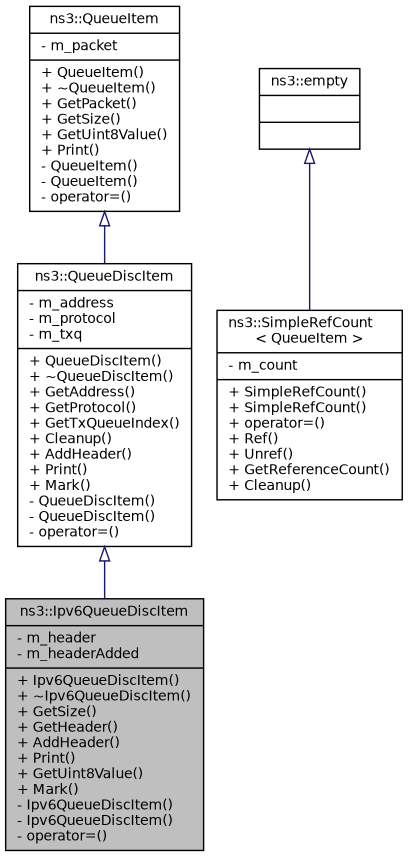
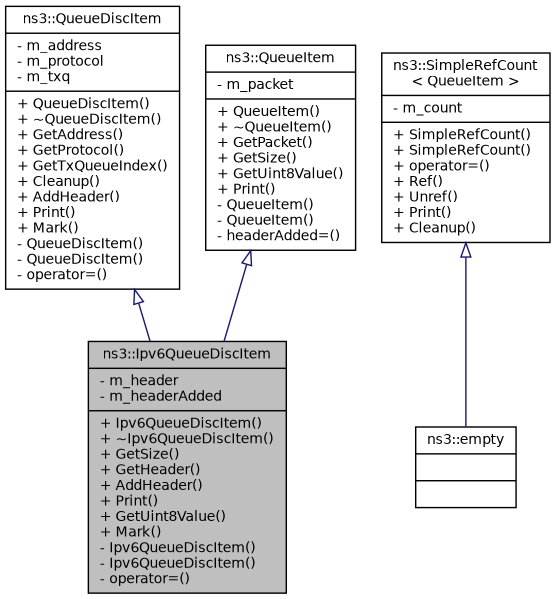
node "ns3::QueueItem": text "- operator=()" -> "- headerAdded=()"
edge "ns3::SimpleRefCount" -> "ns3::empty": reversed
edge "ns3::QueueDiscItem" -> "ns3::QueueItem": now "ns3::Ipv6QueueDiscItem" -> "ns3::QueueItem"
node "ns3::SimpleRefCount": text "+ GetReferenceCount()" -> "+ Print()"
